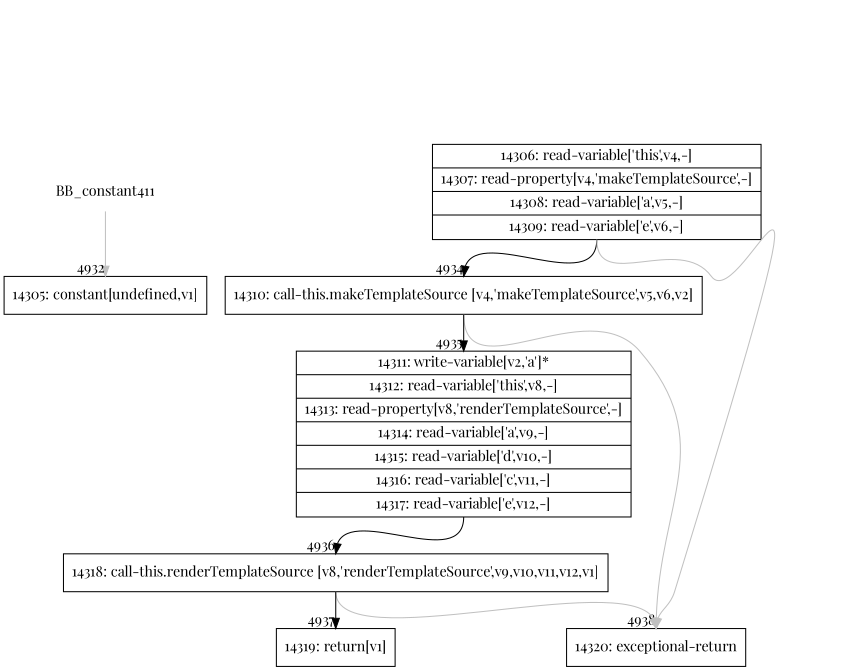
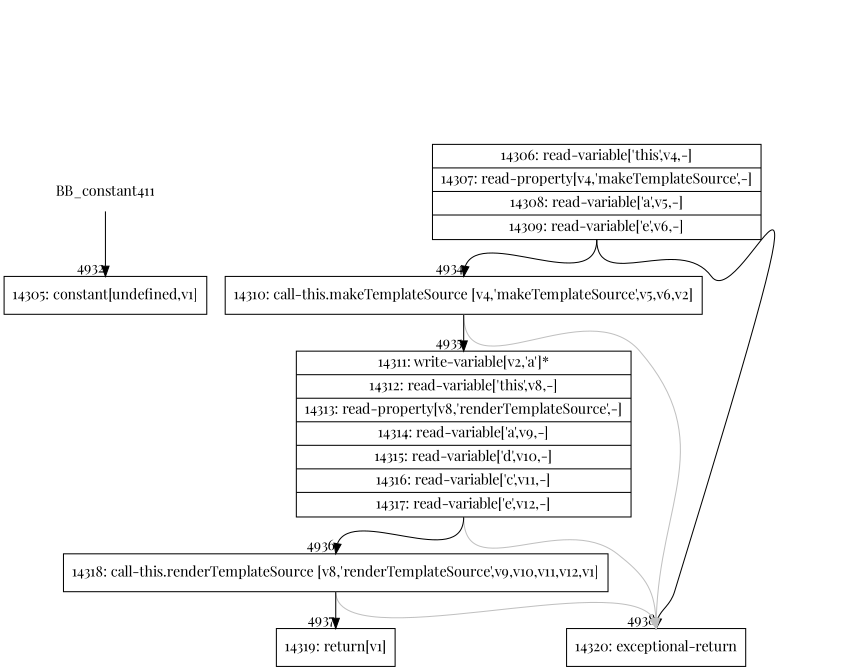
edge "BB_constant411" -> "14305: constant[undefined,v1]": color gray -> black
edge "14306: read-variable['this',v4,-]" -> "14320: exceptional-return": color gray -> black
edge "14311: write-variable[v2,'a']*" -> "14320: exceptional-return": added
